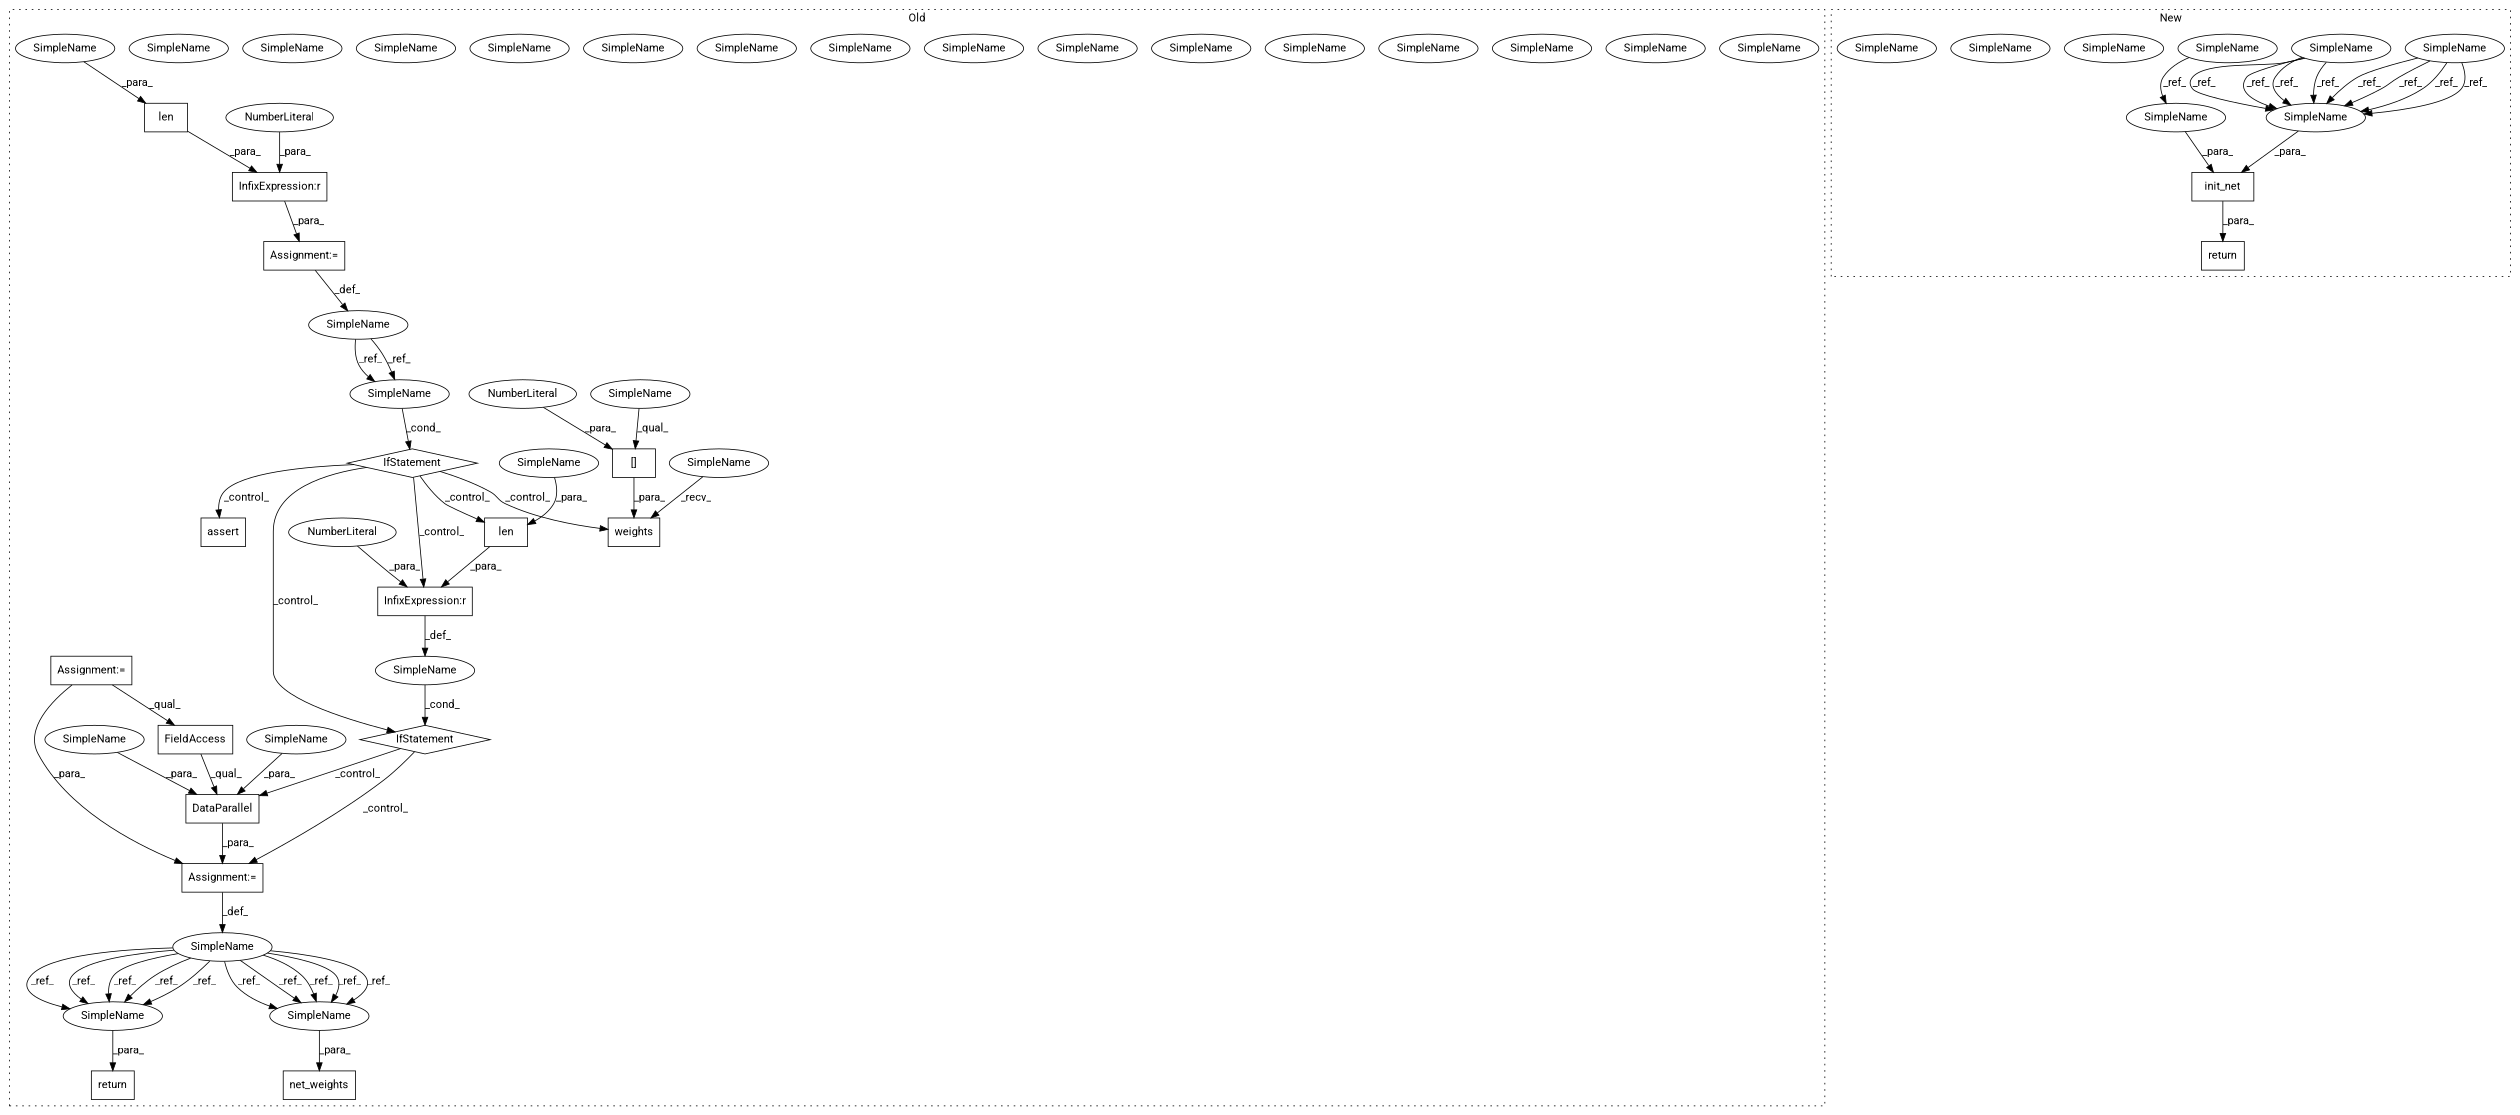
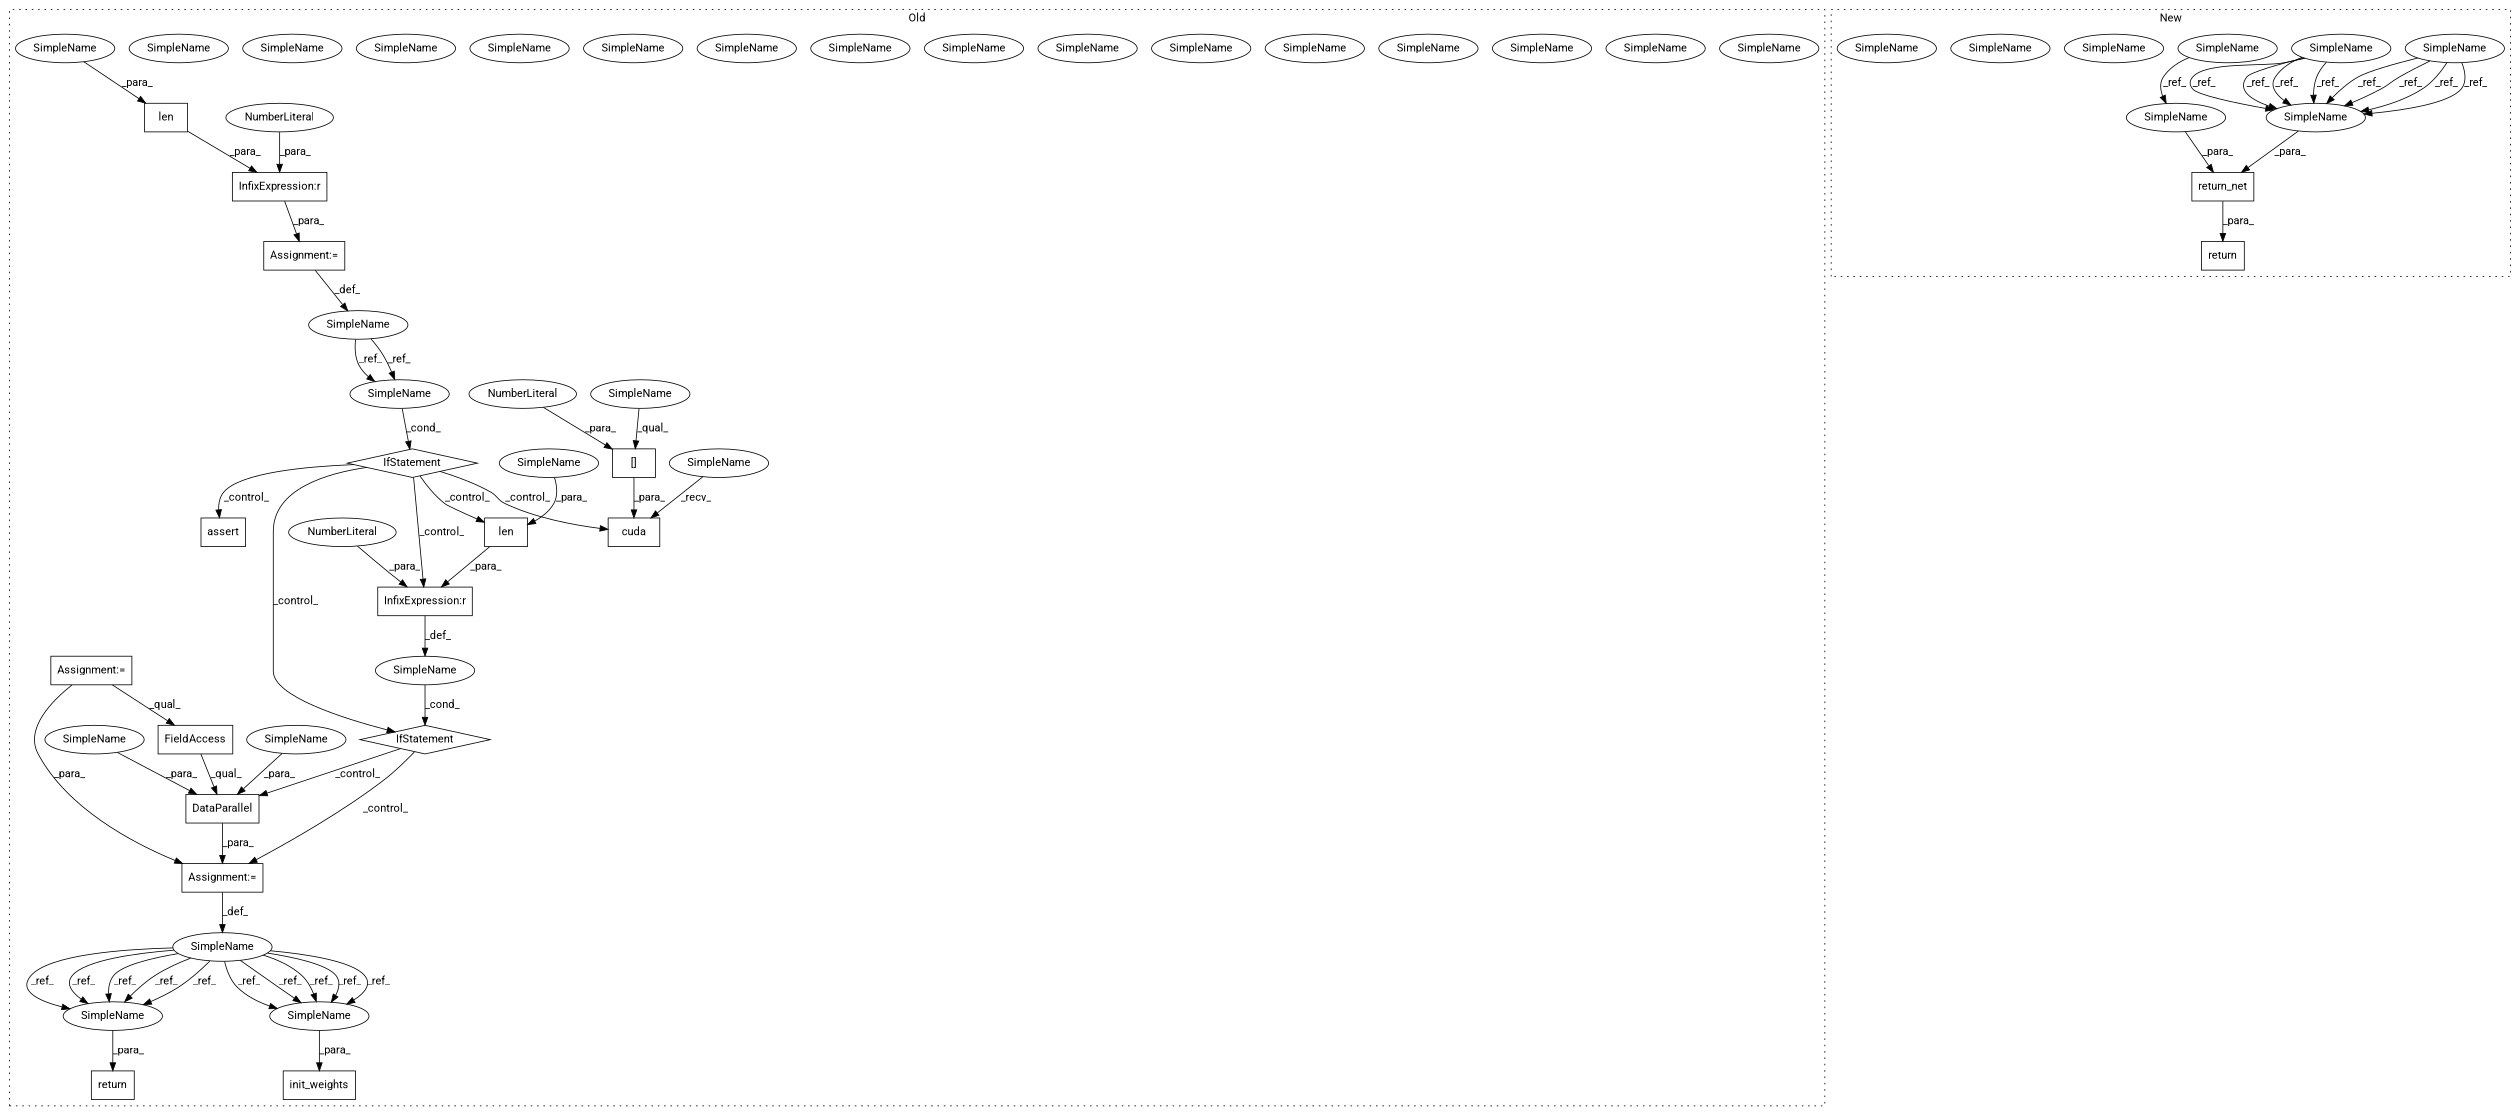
node "init_net": label "init_net" -> "return_net"
node "weights": label "weights" -> "cuda"
node "net_weights": label "net_weights" -> "init_weights"
